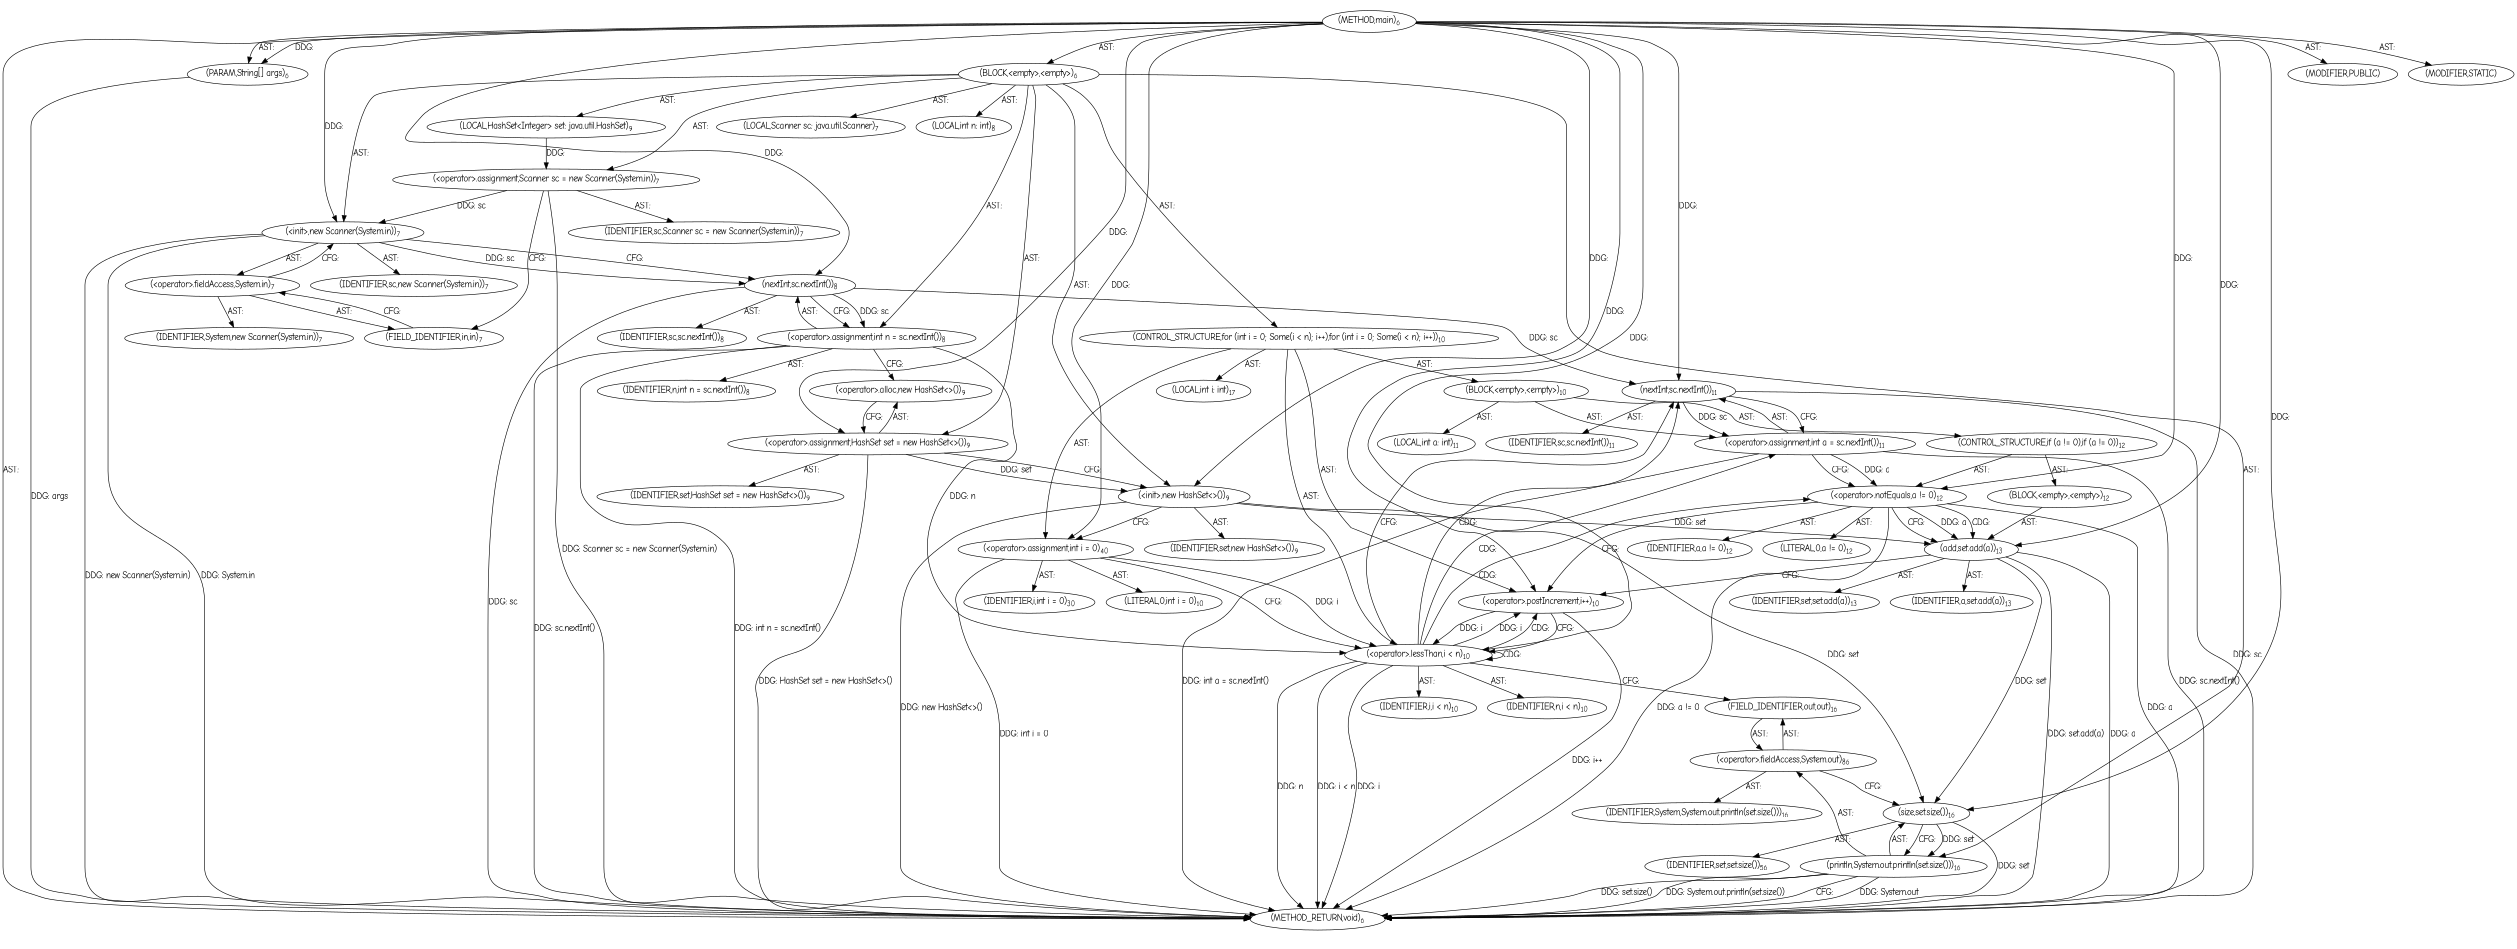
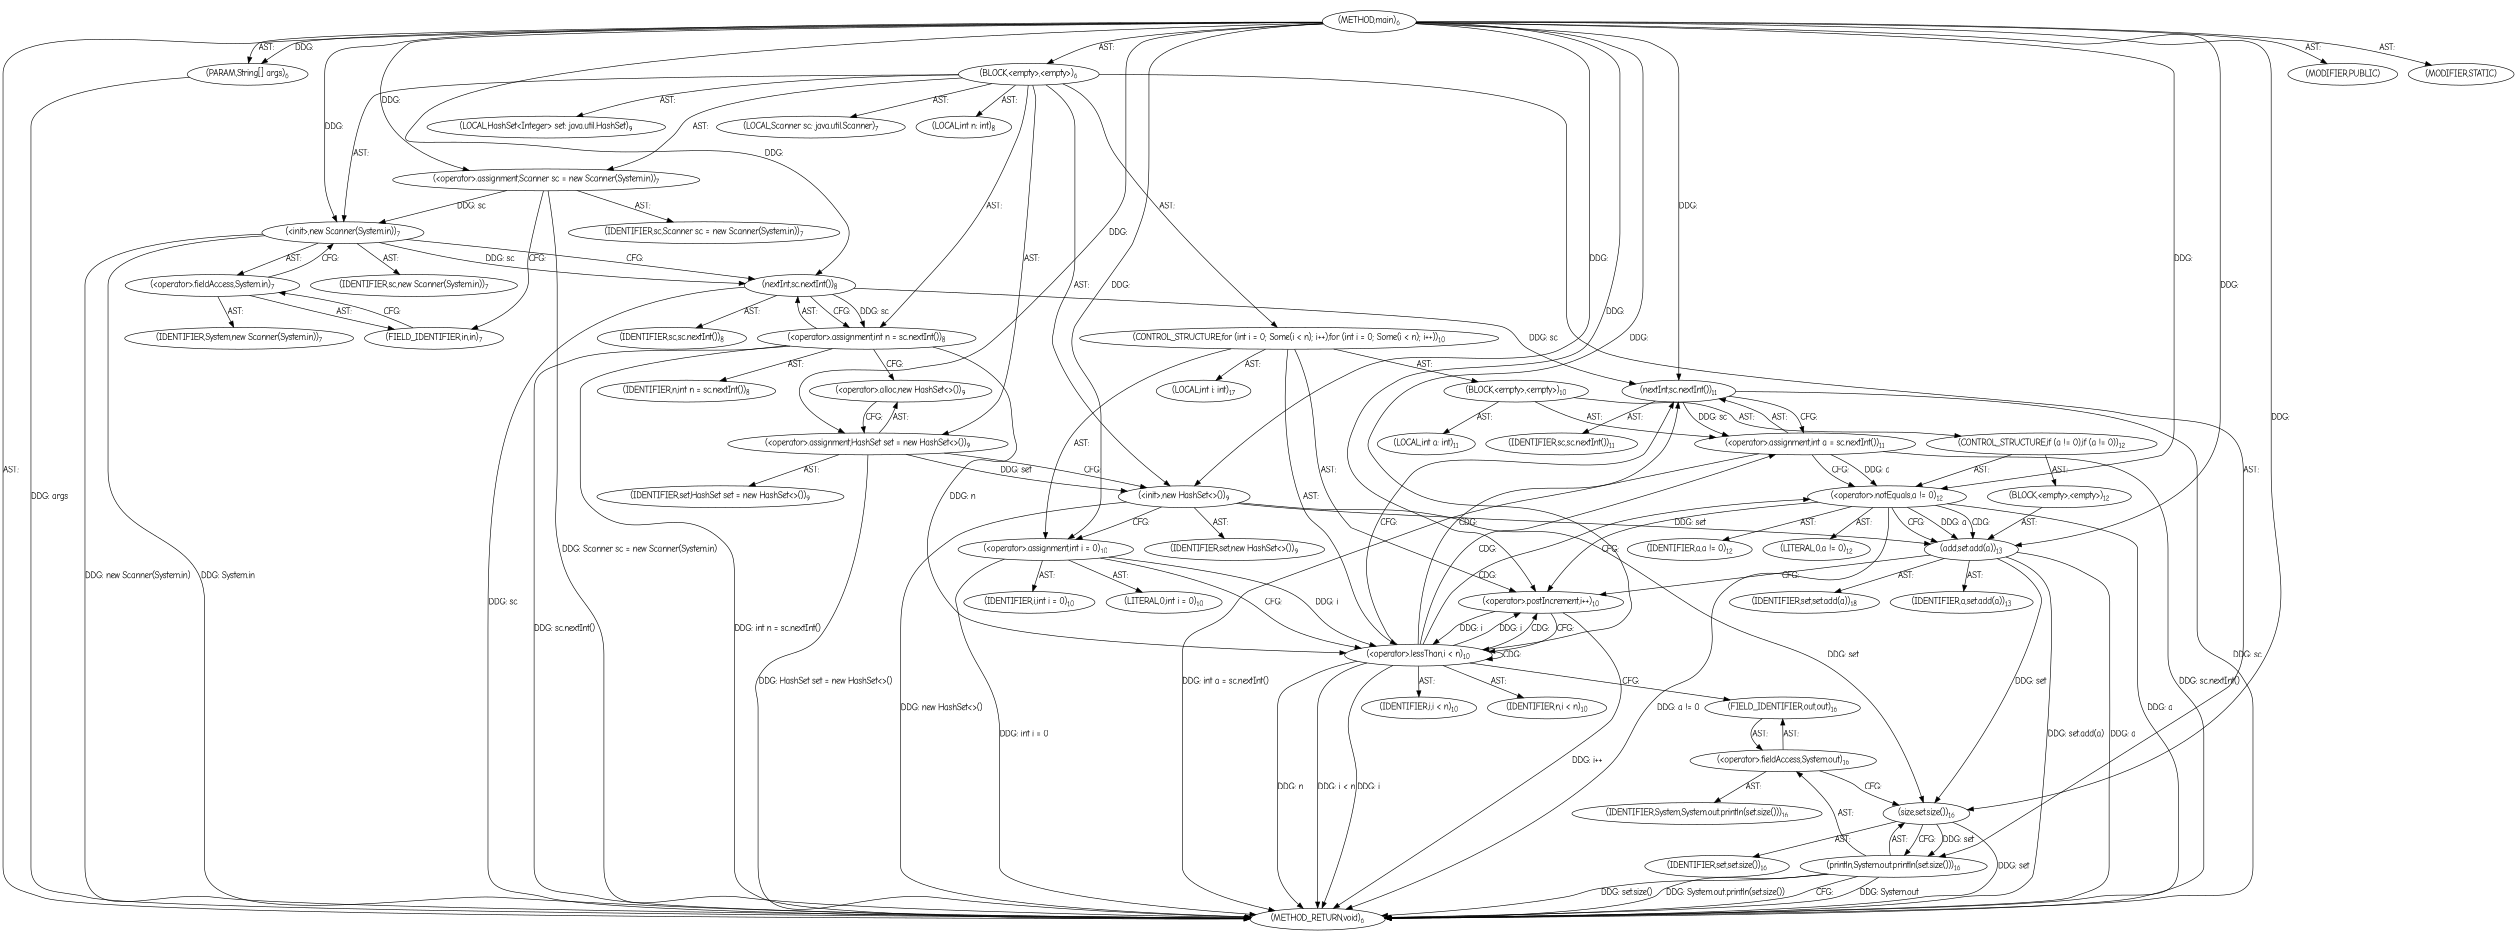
edge "(LOCAL,HashSet<Integer> set: java.util.HashSet)" -> "(<operator>.assignment,Scanner sc = new Scanner(System.in))": now "(METHOD,main)" -> "(<operator>.assignment,Scanner sc = new Scanner(System.in))"
node "(<operator>.assignment,int i = 0)": text "40" -> "10"
node "(IDENTIFIER,i,int i = 0)": text "30" -> "10"
node "(IDENTIFIER,set,set.add(a))": text "13" -> "18"
node "(<operator>.fieldAccess,System.out)": text "86" -> "16"
node "(IDENTIFIER,set,set.size())": text "56" -> "16"
